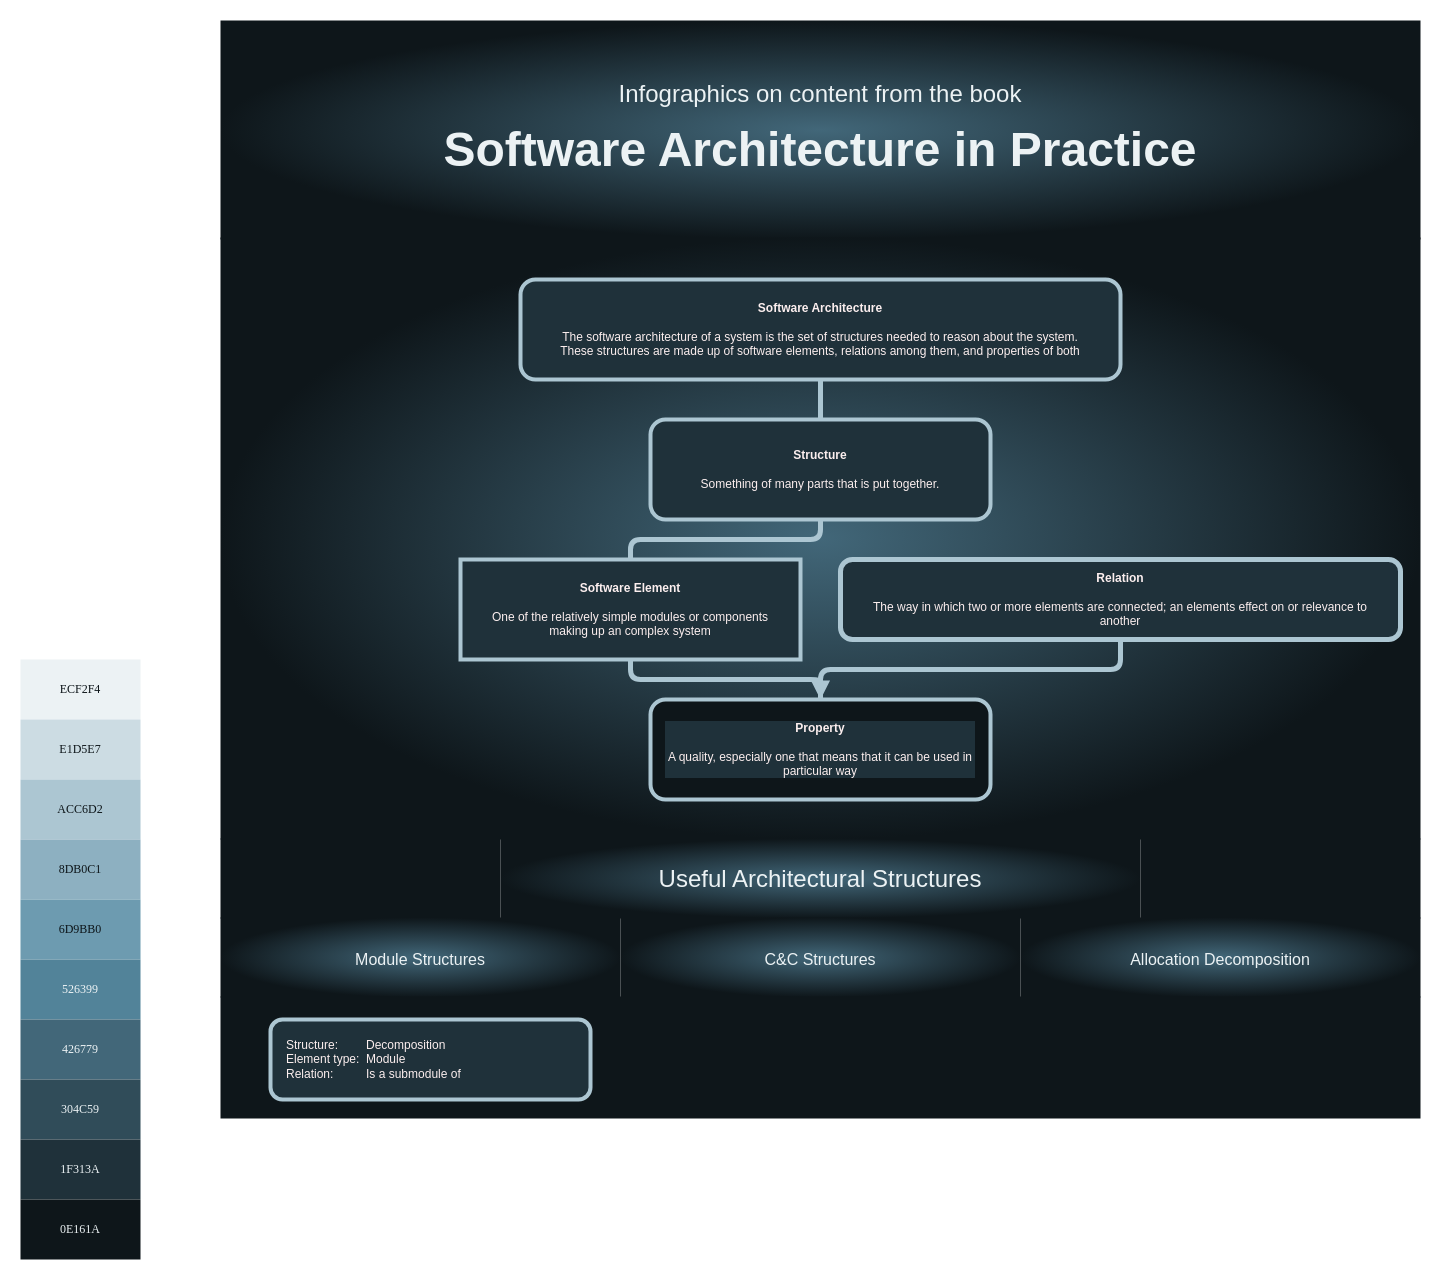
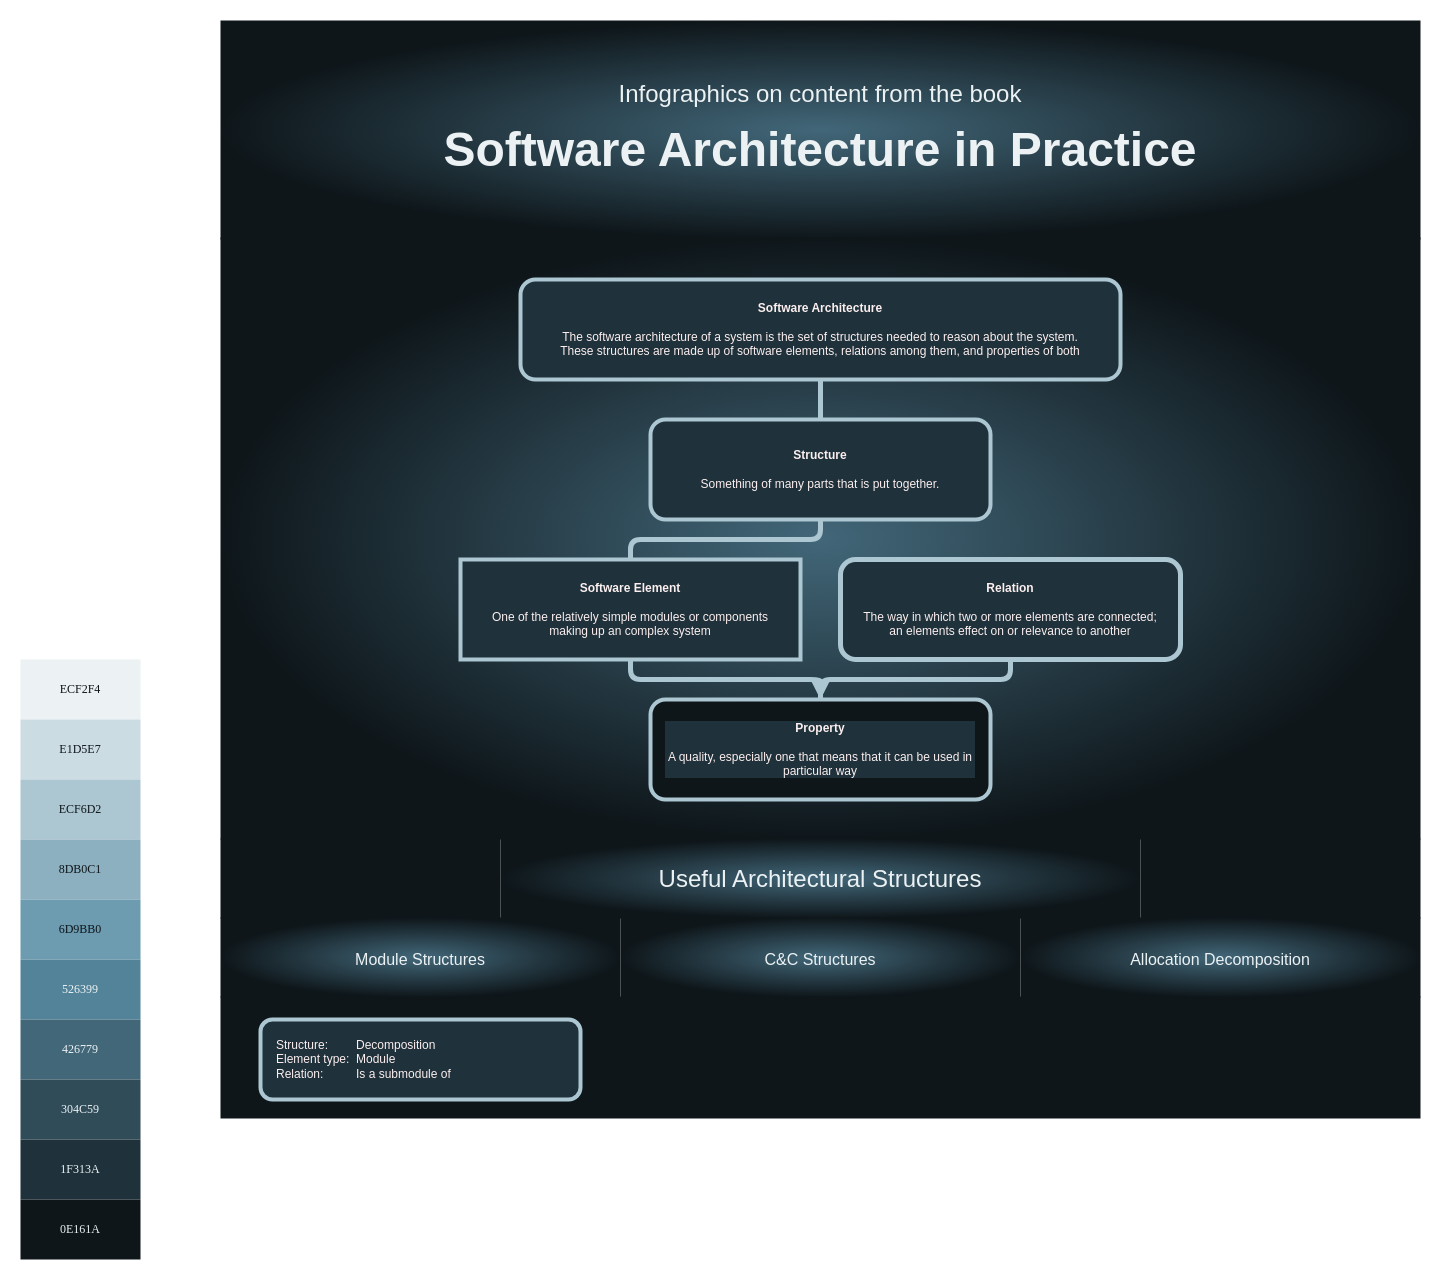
node "Relation The way in which two or more elements are connected; an elements effect on or relevance to another": size 560x80 -> 340x100
node "ACC6D2": label "ACC6D2" -> "ECF6D2"
node "Structure: Decomposition Element type: Module Relation: Is a submodule of": moved (431, 1060) -> (421, 1060)
